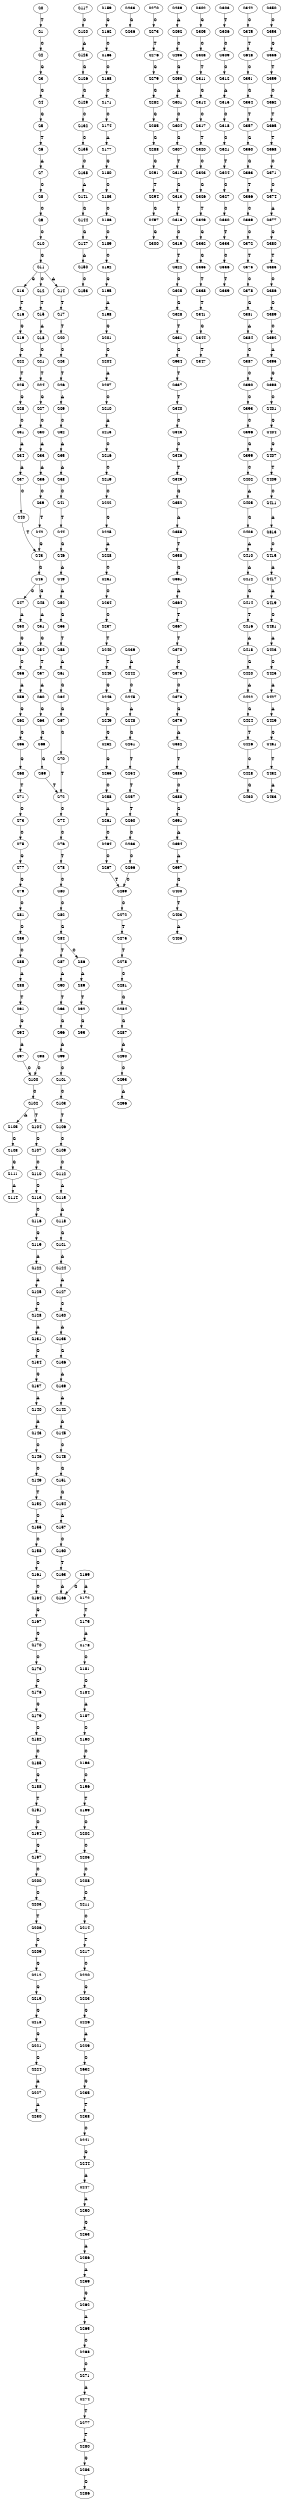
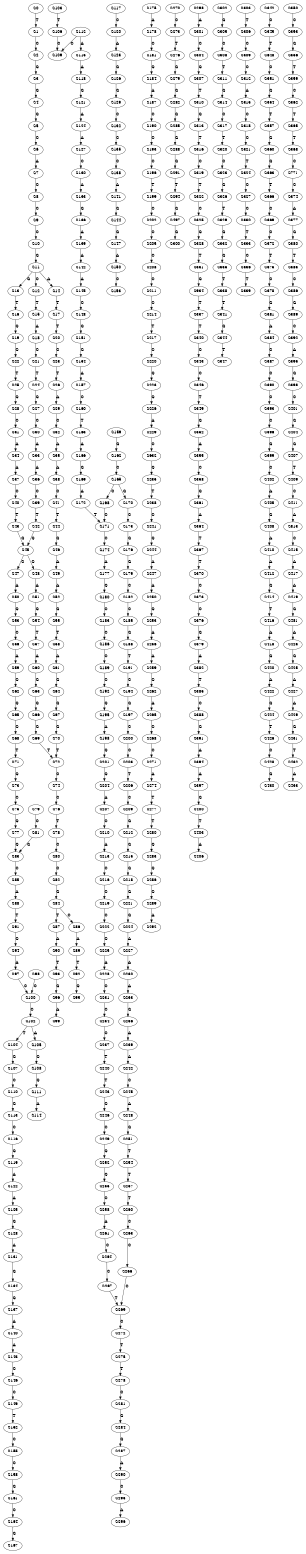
node "S295": removed
edge "S5" -> "S6": label "T" -> "C"
node "S371": label "S371" -> "S771"
edge "S42" -> "S43": now "S42" -> "S45"
edge "S355" -> "S358": label "T" -> "C"
edge "S77" -> "S79": now "S77" -> "S83"
edge "S286" -> "S289": added, label "G"
edge "S230" -> "S233": added, label "A"
edge "S236" -> "S239": added, label "A"
node "S101": removed
edge "S109" -> "S112": reversed
edge "S169" -> "S166": reversed
edge "S172" -> "S175": now "S172" -> "S171"
edge "S167" -> "S170": now "S165" -> "S170"
